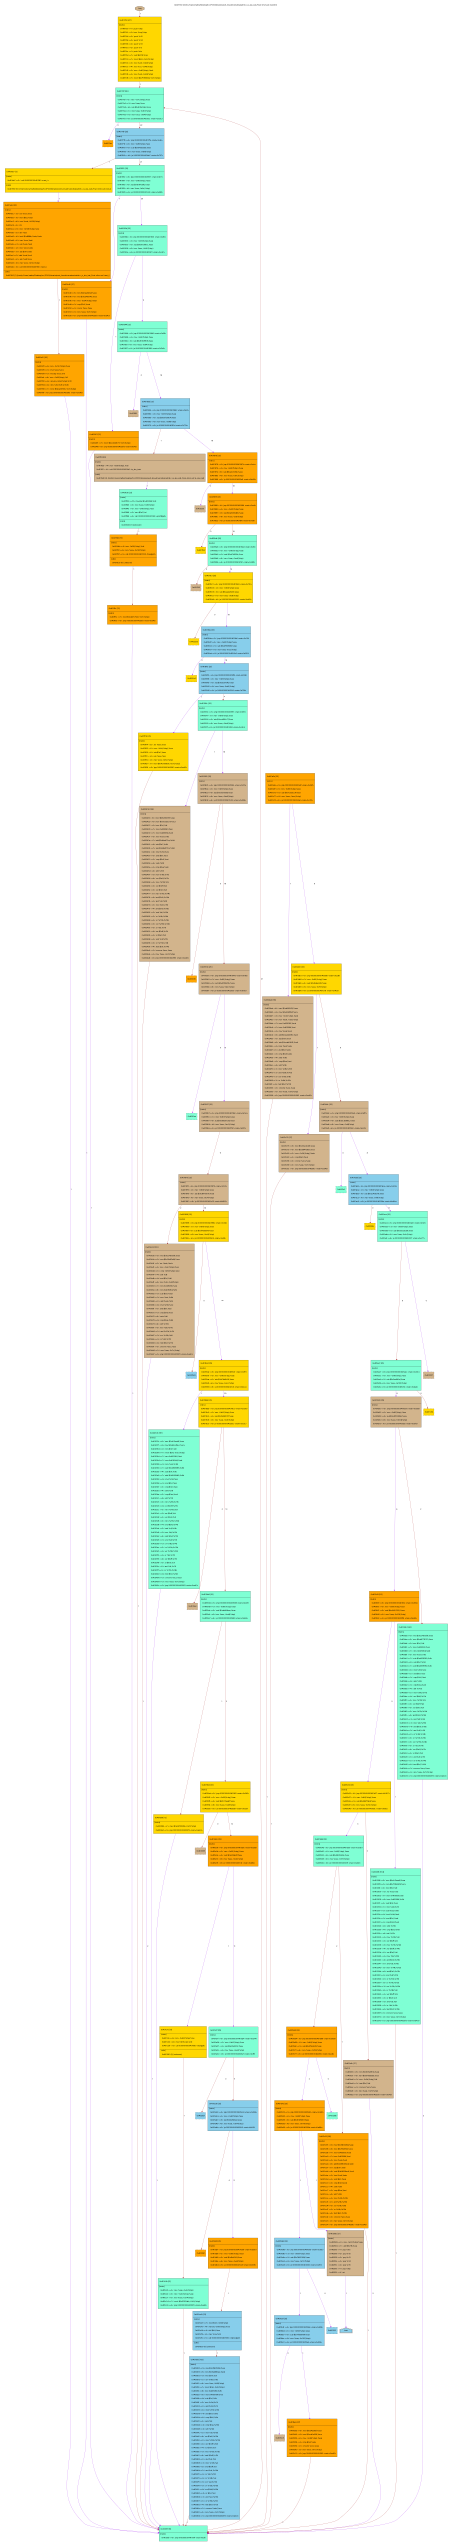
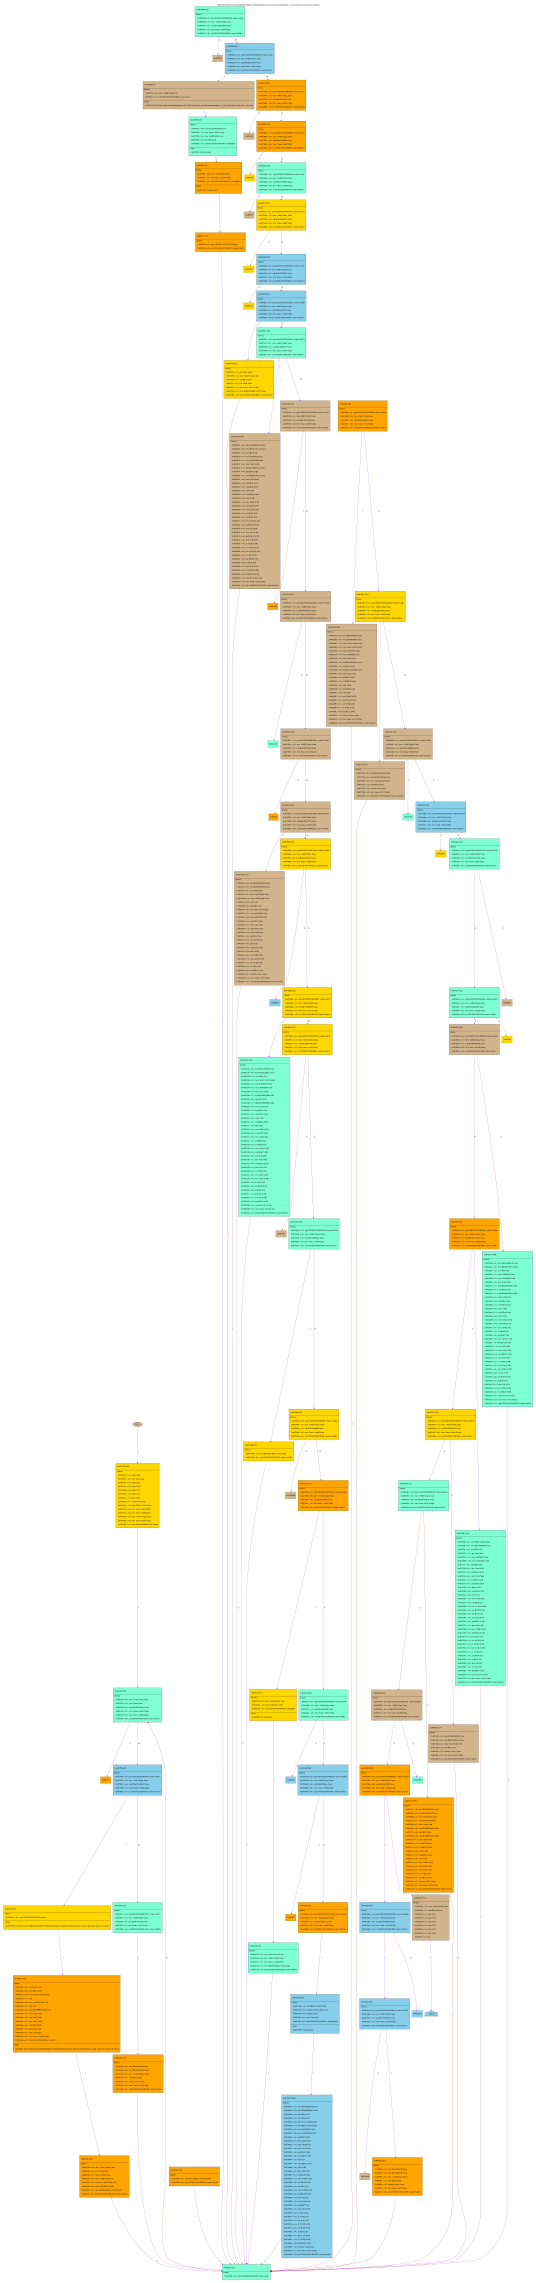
node "0x40182b [25]": removed
node "0x401fb1": added
node "0x401b64 [25]": fillcolor orange -> tan
